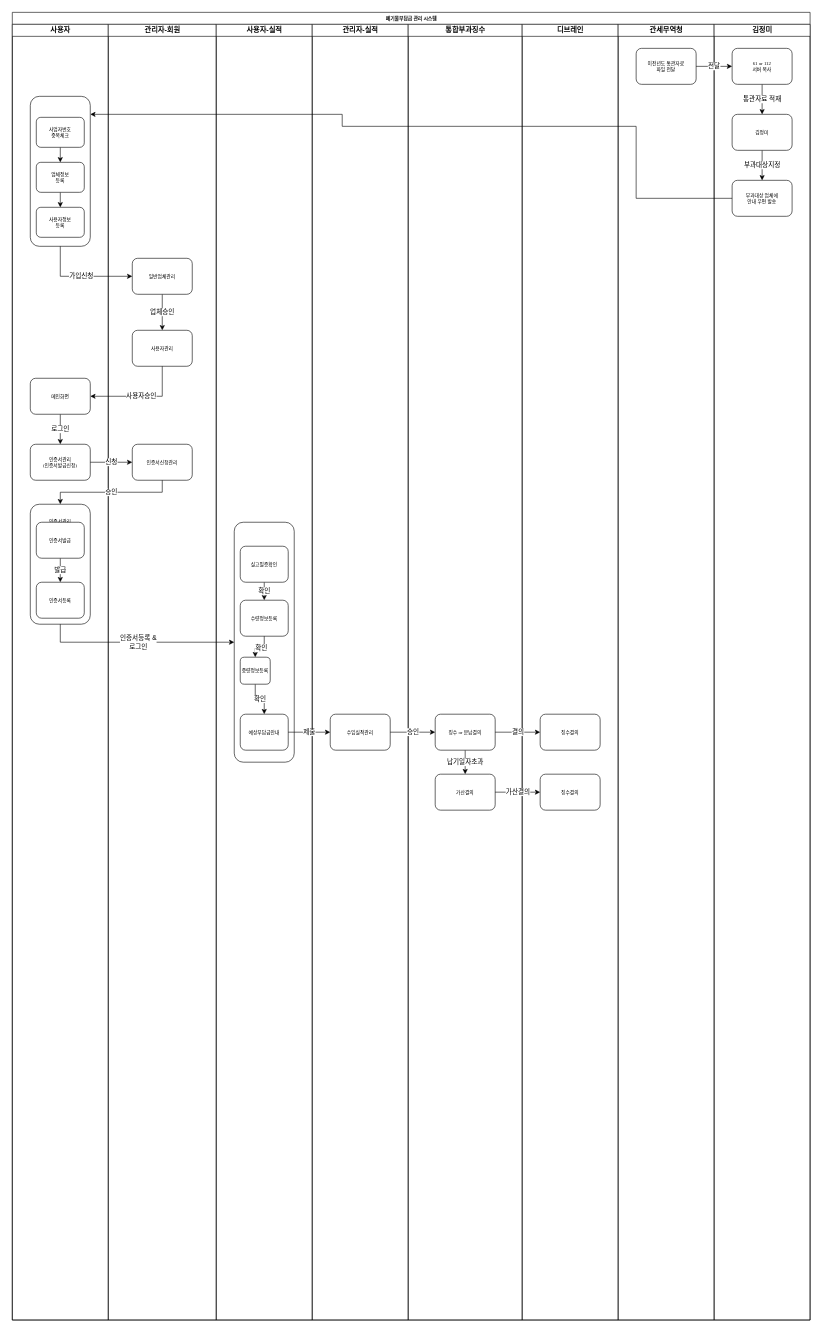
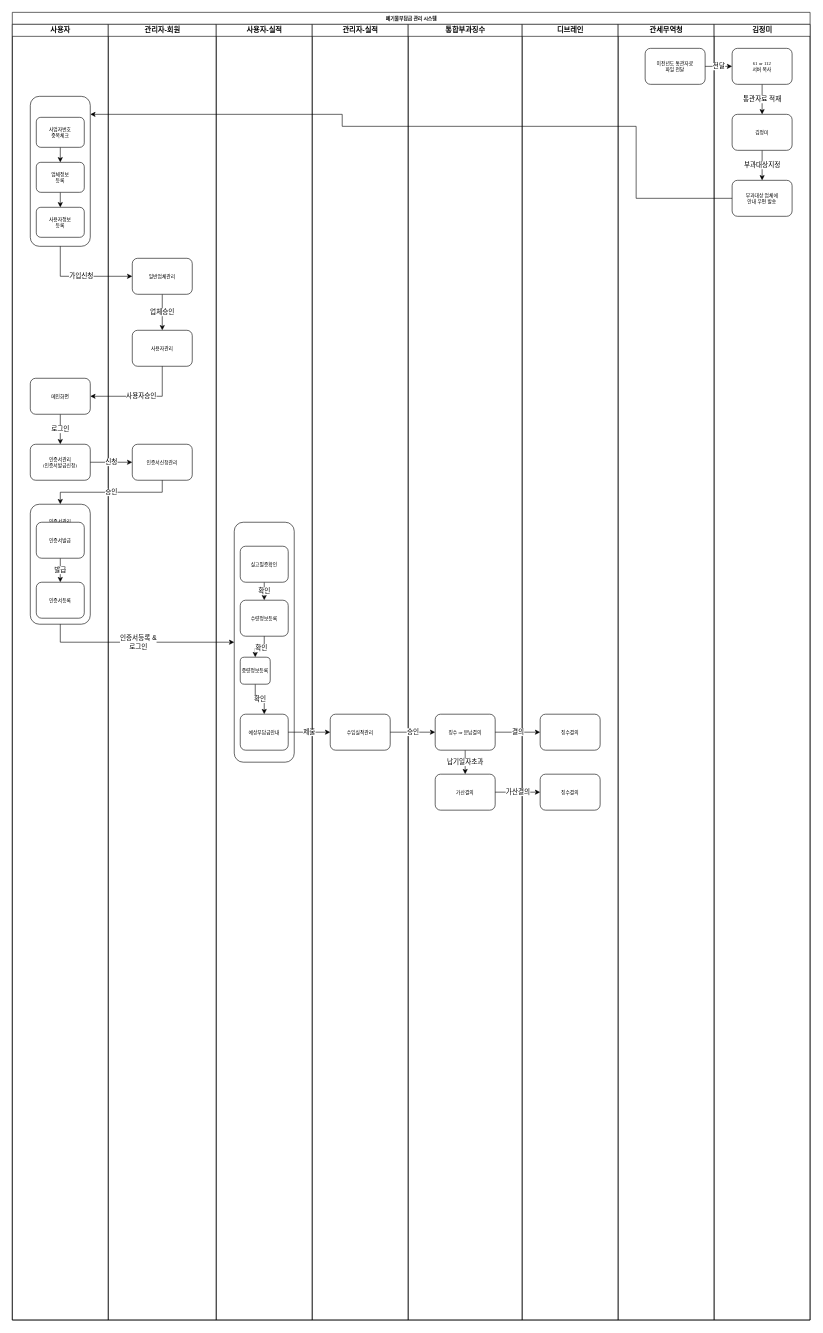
node "이전년도 통관자료 파일 전달": moved (666, 66) -> (675, 66)
